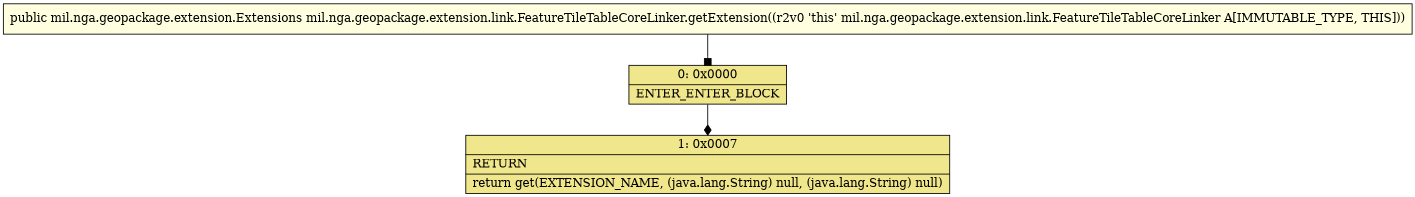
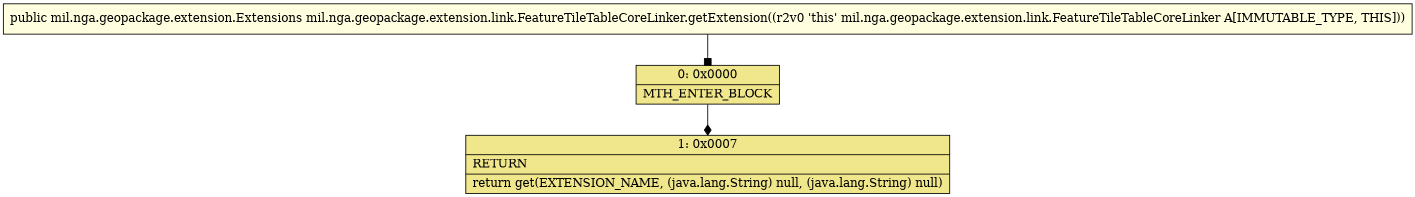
node "0: 0x0000": text "ENTER_ENTER_BLOCK" -> "MTH_ENTER_BLOCK"
